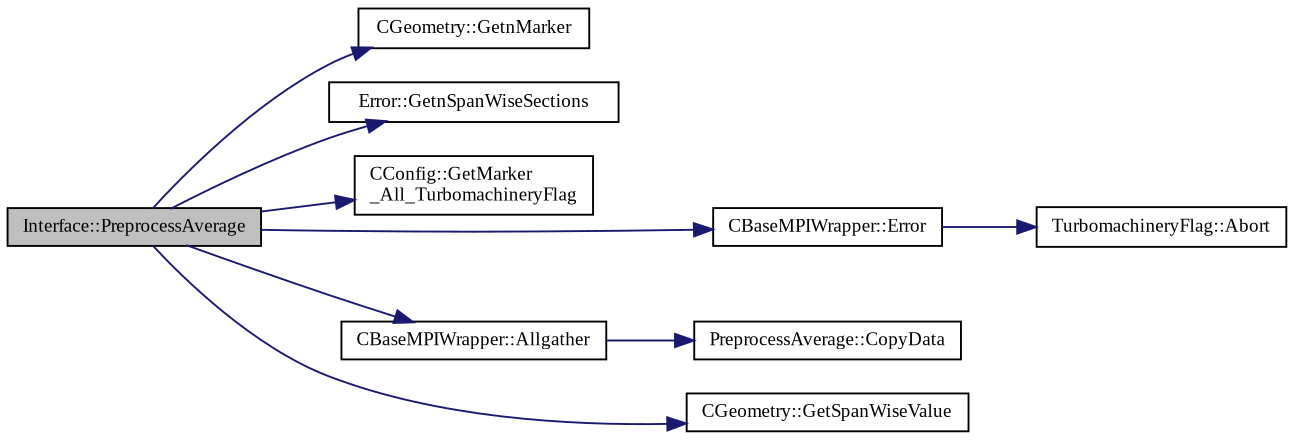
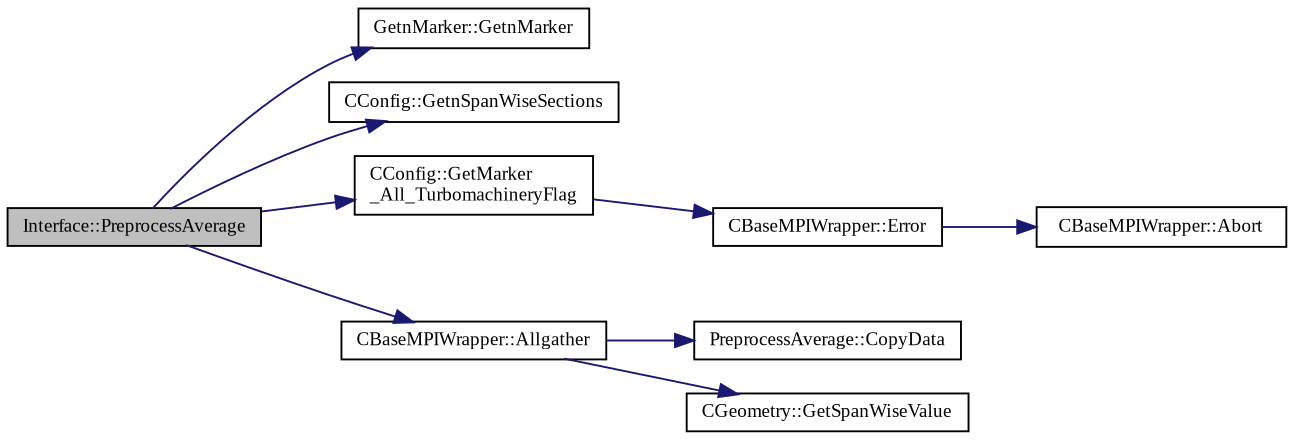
node "CGeometry::GetnMarker": label "CGeometry::GetnMarker" -> "GetnMarker::GetnMarker"
node "Error::GetnSpanWiseSections": label "Error::GetnSpanWiseSections" -> "CConfig::GetnSpanWiseSections"
node "TurbomachineryFlag::Abort": label "TurbomachineryFlag::Abort" -> "CBaseMPIWrapper::Abort"
edge "Interface::PreprocessAverage" -> "CBaseMPIWrapper::Error": now "CConfig::GetMarker _All_TurbomachineryFlag" -> "CBaseMPIWrapper::Error"
edge "Interface::PreprocessAverage" -> "CGeometry::GetSpanWiseValue": now "CBaseMPIWrapper::Allgather" -> "CGeometry::GetSpanWiseValue"
